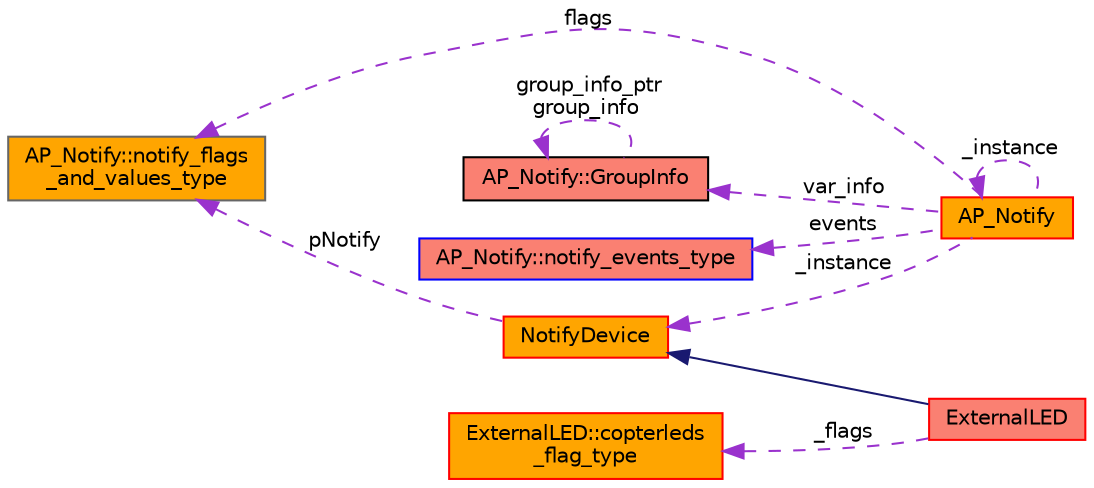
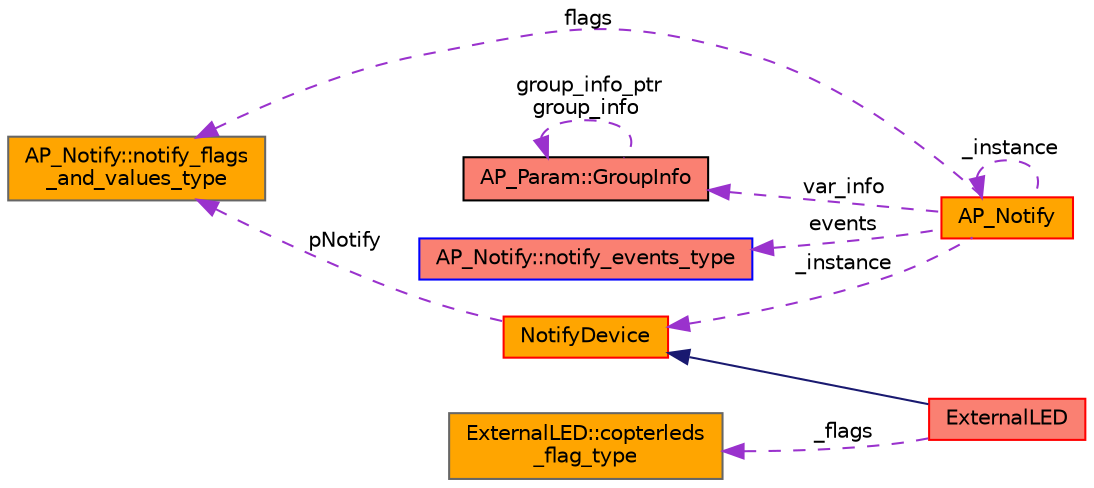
node "AP_Notify::GroupInfo": label "AP_Notify::GroupInfo" -> "AP_Param::GroupInfo"
node "ExternalLED::copterleds _flag_type": color red -> gray40
